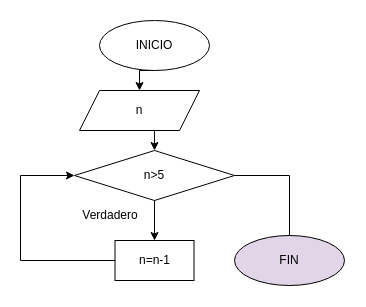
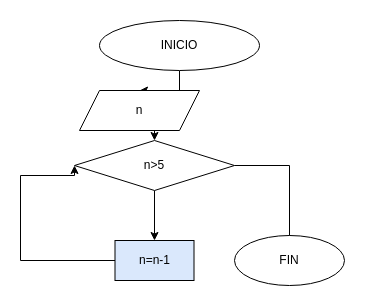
node "INICIO": size 110x50 -> 160x50
node "n>5": moved (155, 176) -> (155, 166)
node "Verdadero": removed
node "n=n-1": fillcolor #ffffff -> #dae8fc
node "FIN": fillcolor #e1d5e7 -> #ffffff
